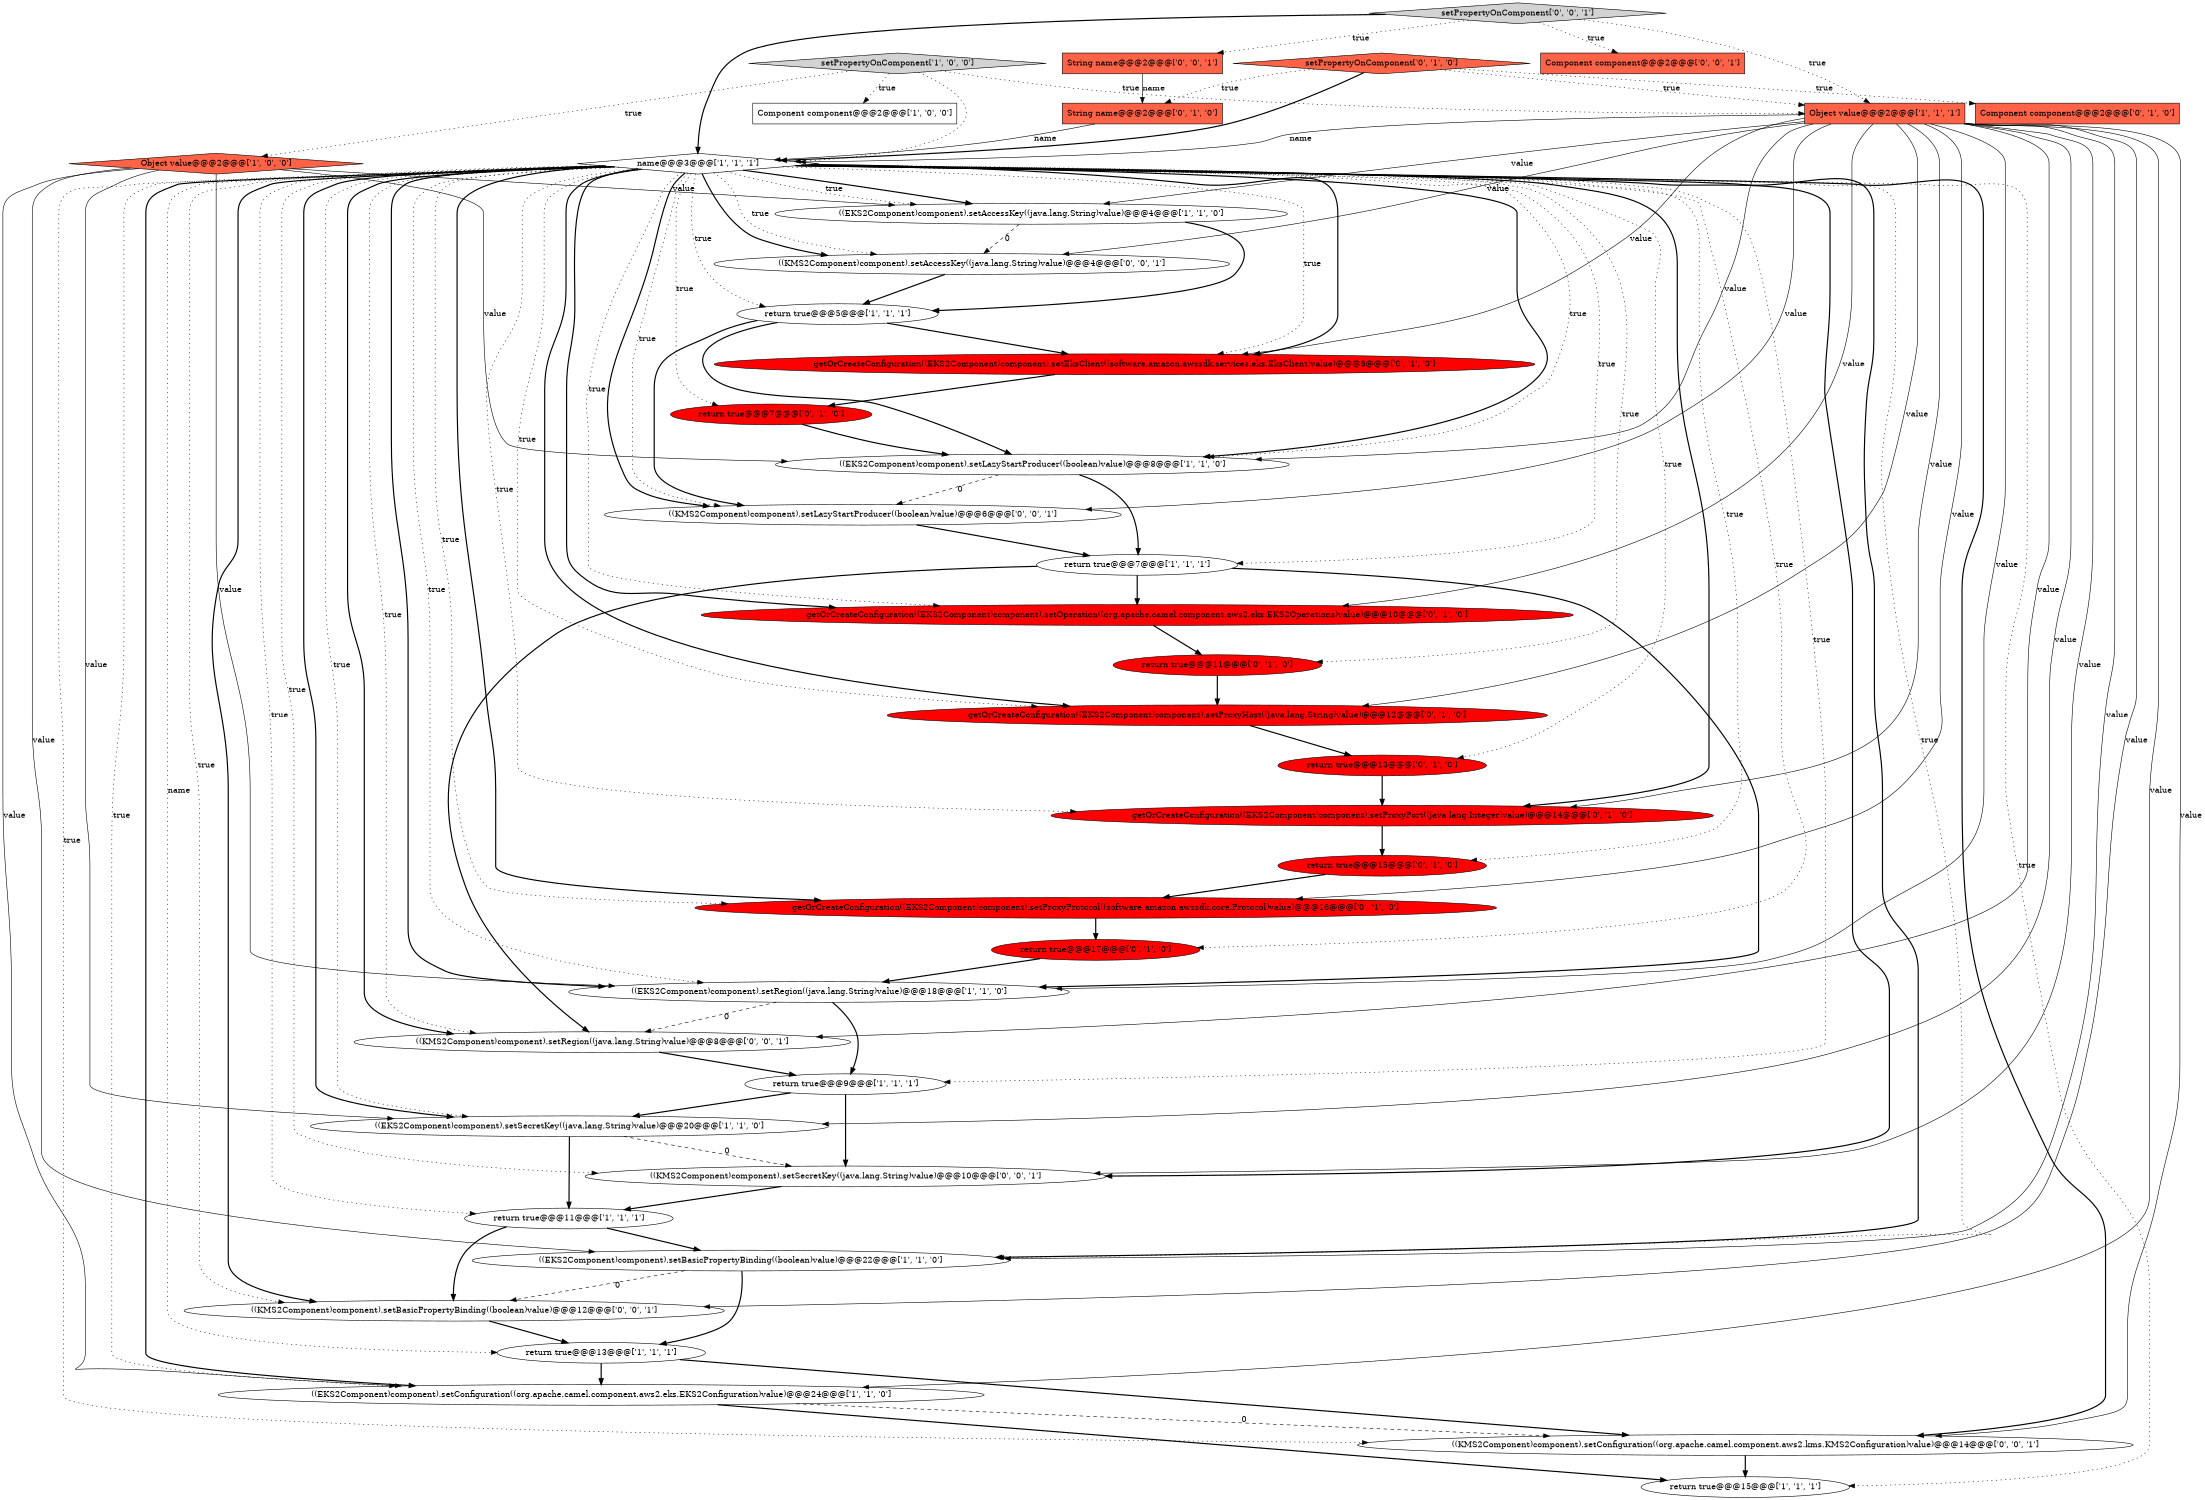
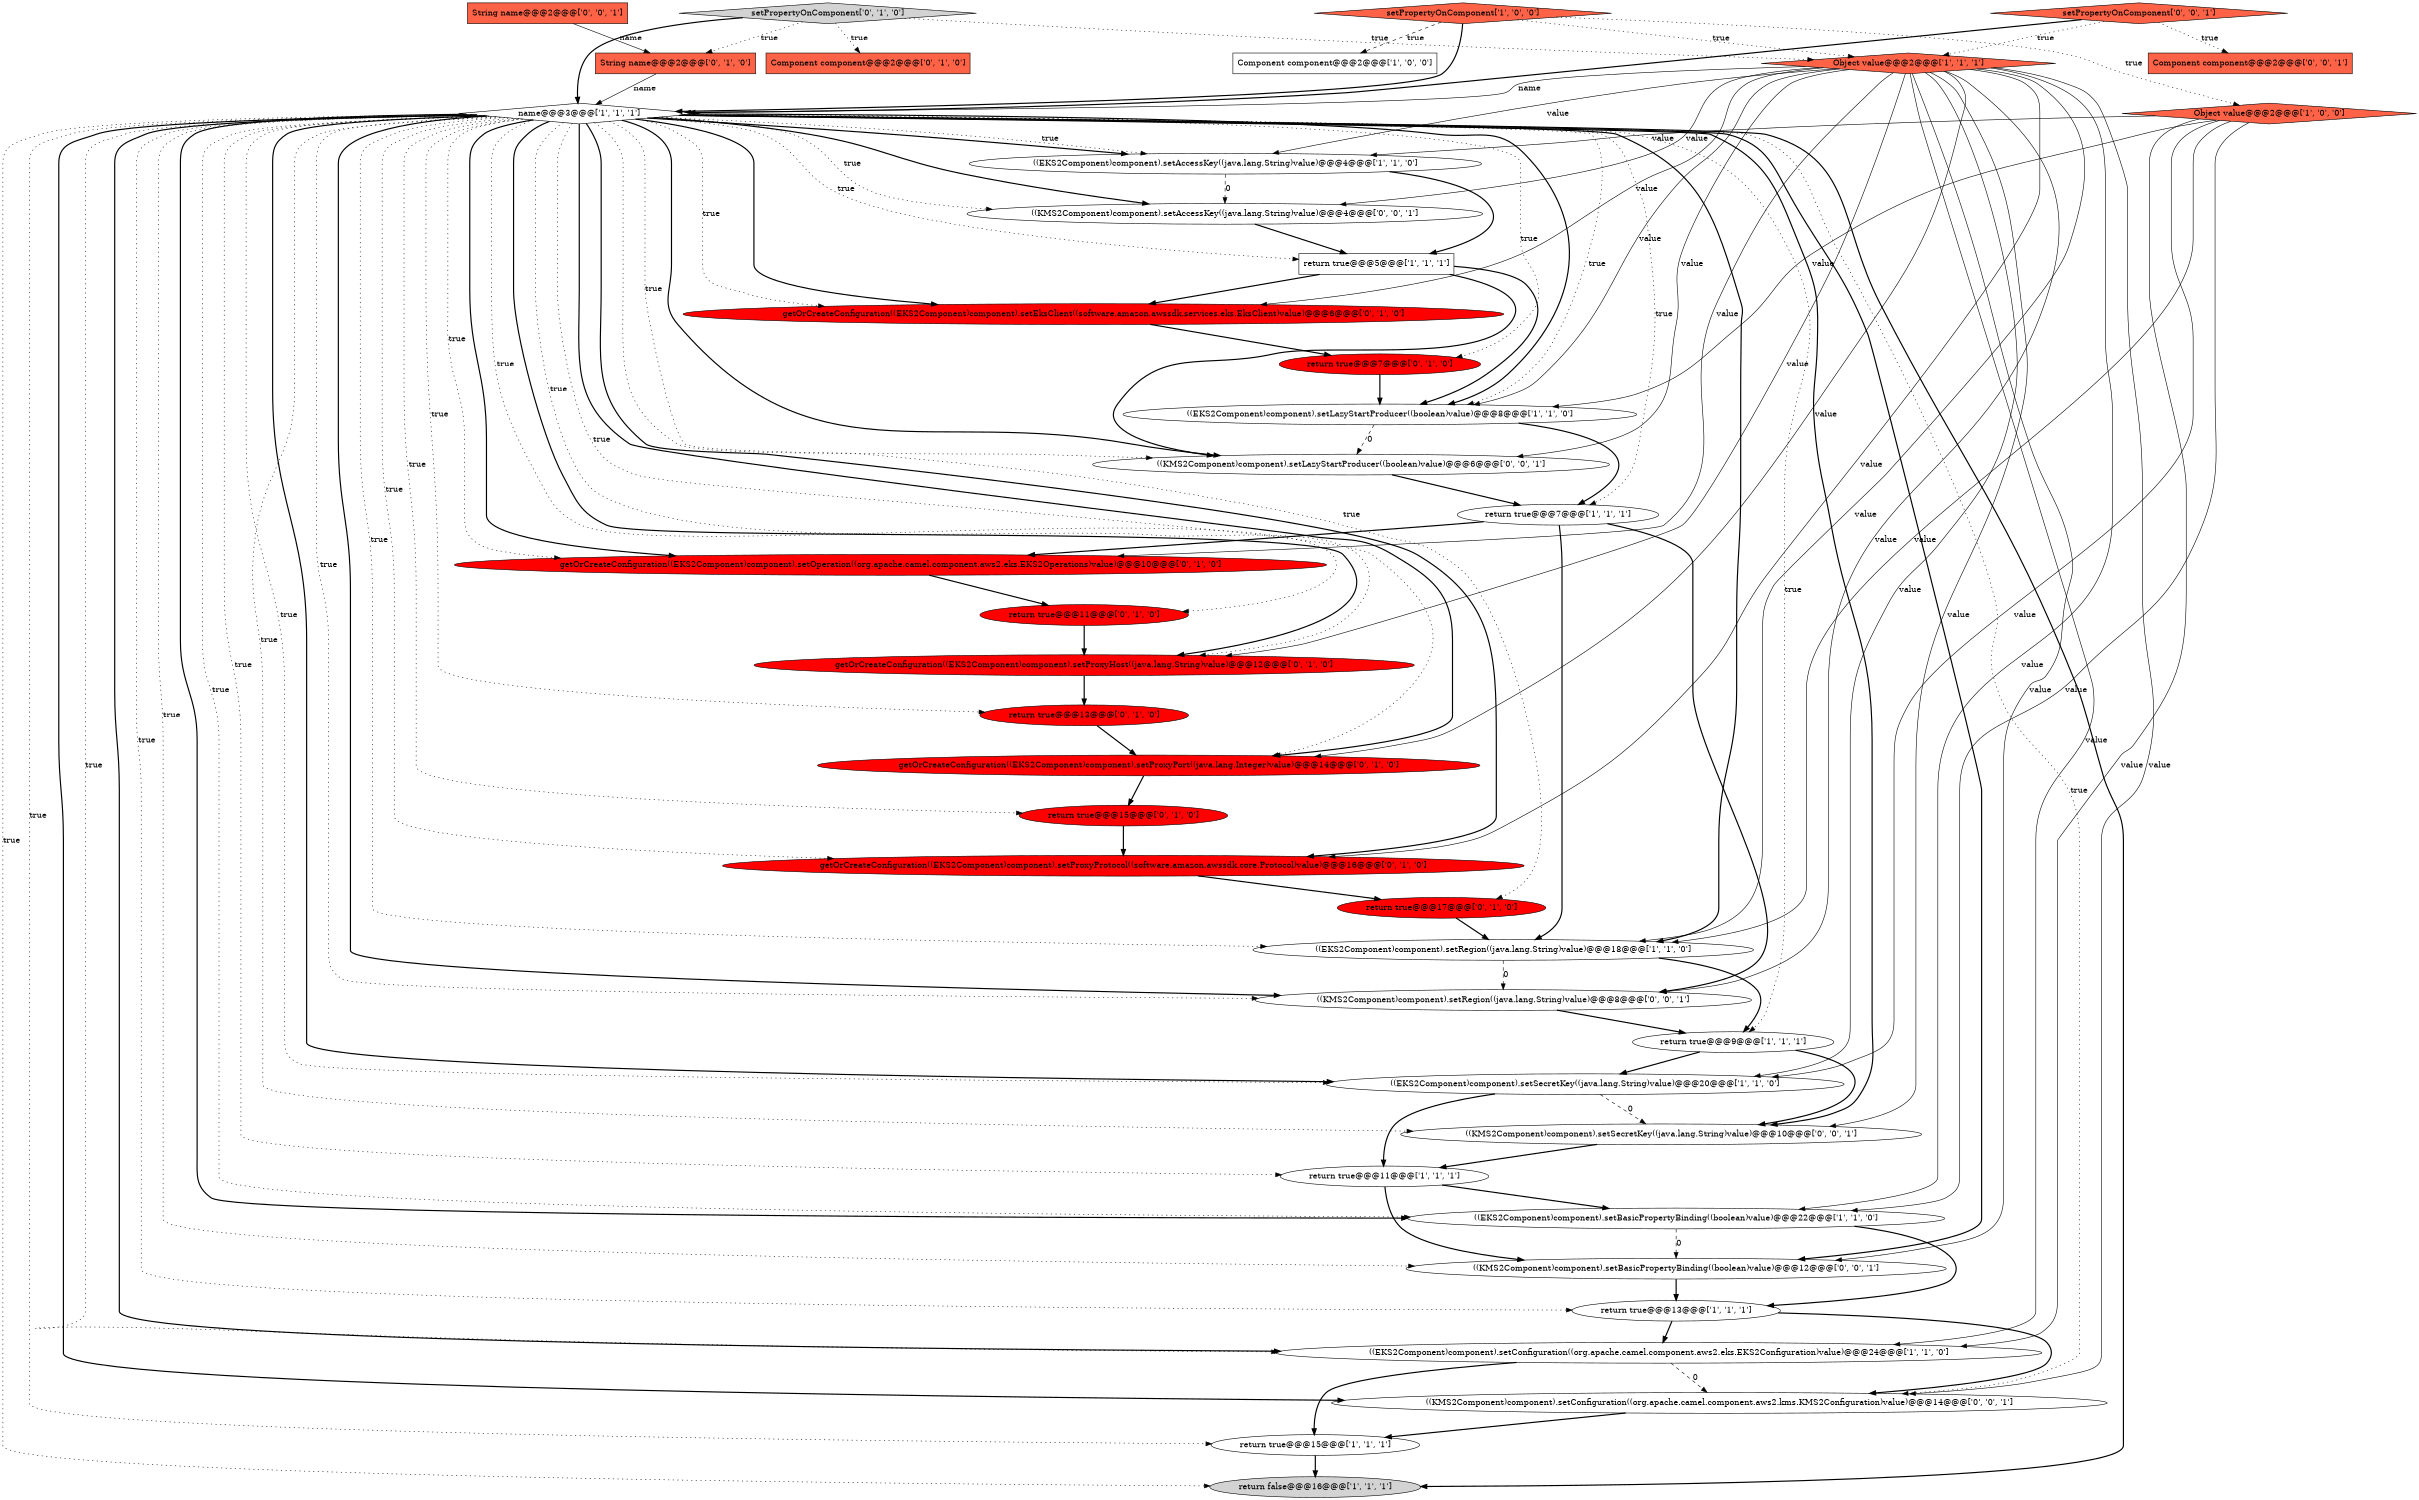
node "setPropertyOnComponent['0', '0', '1']": fillcolor lightgray -> tomato
edge "setPropertyOnComponent['0', '0', '1']" -> "String name@@@2@@@['0', '0', '1']": removed, label "true"
node "setPropertyOnComponent['1', '0', '0']": fillcolor lightgray -> tomato
node "setPropertyOnComponent['0', '1', '0']": fillcolor tomato -> lightgray
edge "setPropertyOnComponent['1', '0', '0']" -> "Component component@@@2@@@['1', '0', '0']": style dotted -> dashed
node "Object value@@@2@@@['1', '1', '1']": shape box -> diamond
edge "setPropertyOnComponent['1', '0', '0']" -> "name@@@3@@@['1', '1', '1']": style dotted -> bold
node "return true@@@5@@@['1', '1', '1']": shape ellipse -> box
edge "name@@@3@@@['1', '1', '1']" -> "return true@@@13@@@['1', '1', '1']": label "name" -> "true"
node "return false@@@16@@@['1', '1', '1']": added
